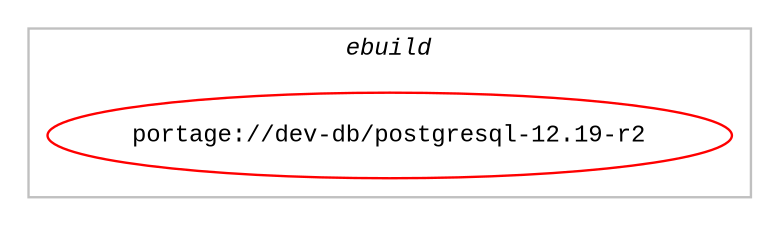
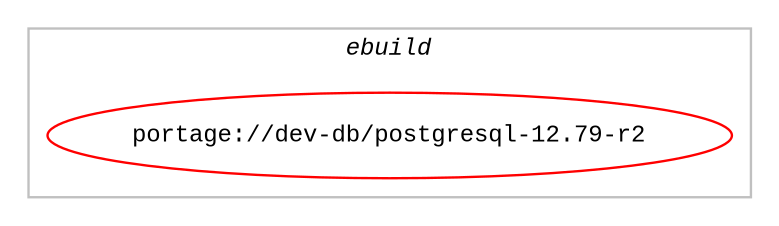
node "portage://dev-db/postgresql-12.19-r2": label "portage://dev-db/postgresql-12.19-r2" -> "portage://dev-db/postgresql-12.79-r2"
